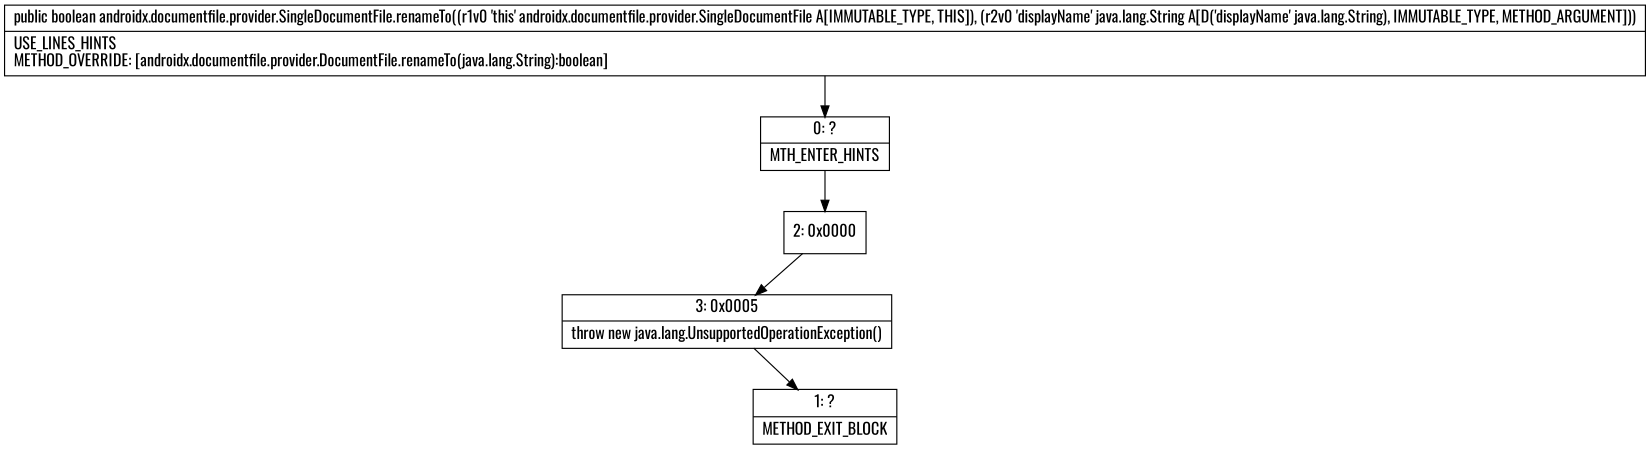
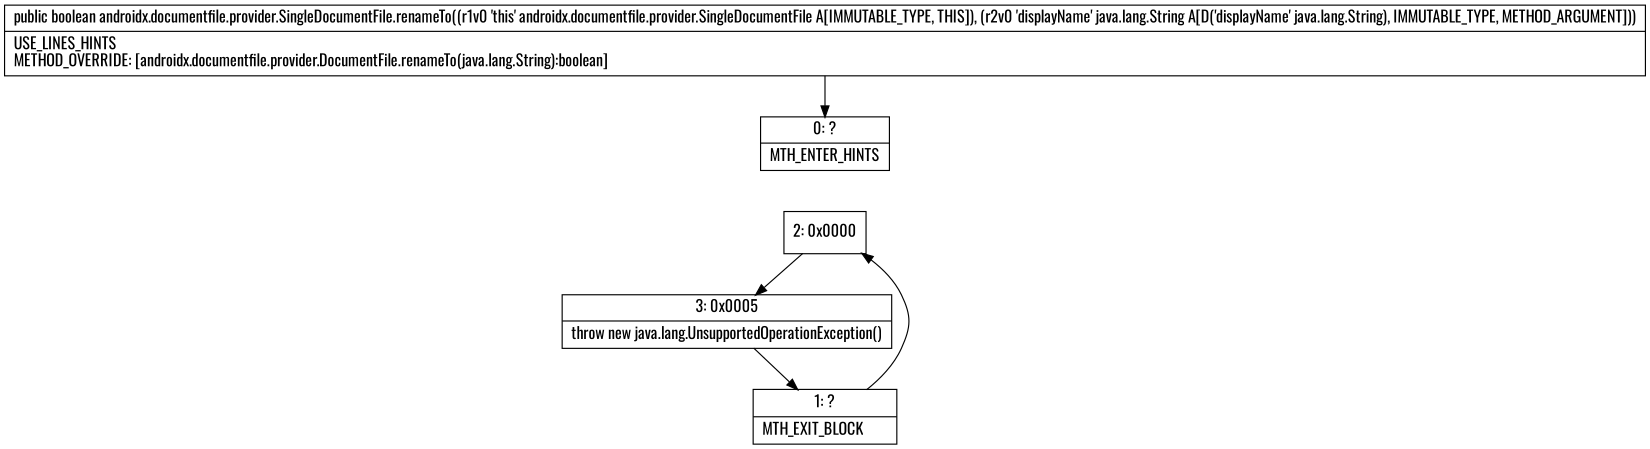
edge "0: ?" -> "2: 0x0000": now "1: ?" -> "2: 0x0000"
node "1: ?": text "METHOD_EXIT_BLOCK" -> "MTH_EXIT_BLOCK"
